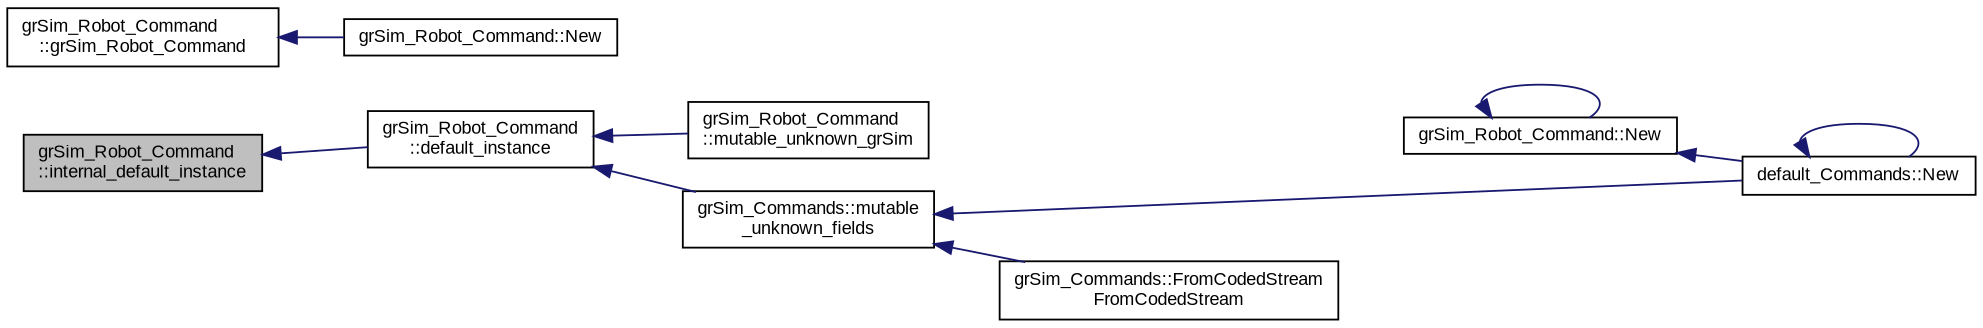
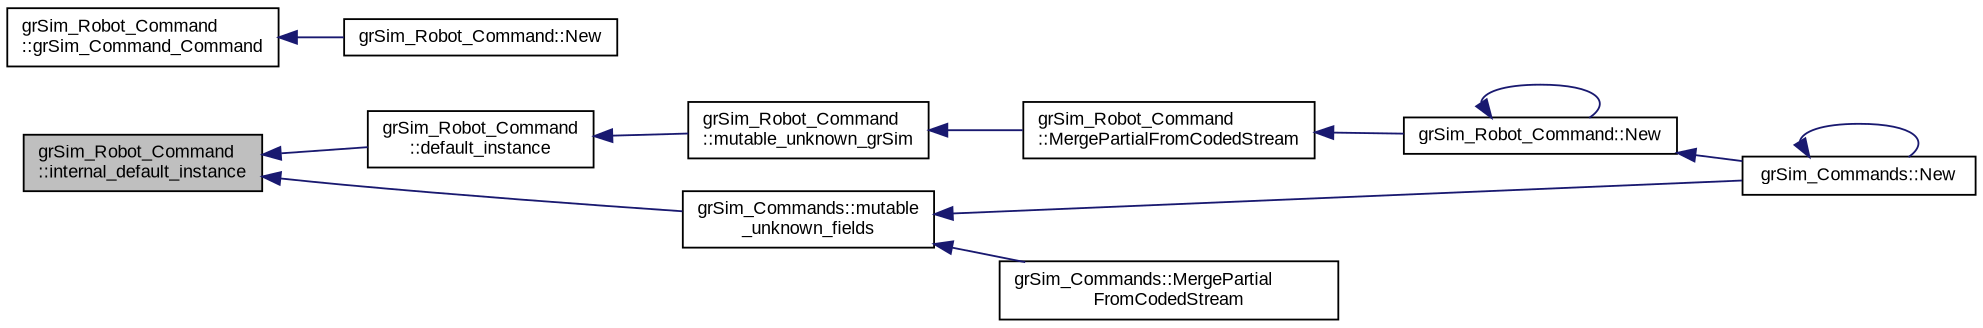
node "grSim_Robot_Command ::grSim_Robot_Command": label "grSim_Robot_Command ::grSim_Robot_Command" -> "grSim_Robot_Command ::grSim_Command_Command"
node "grSim_Robot_Command ::MergePartialFromCodedStream": added
node "default_Commands::New": label "default_Commands::New" -> "grSim_Commands::New"
edge "grSim_Commands::mutable _unknown_fields" -> "grSim_Robot_Command ::default_instance": now "grSim_Commands::mutable _unknown_fields" -> "grSim_Robot_Command ::internal_default_instance"
node "grSim_Commands::FromCodedStream FromCodedStream": label "grSim_Commands::FromCodedStream FromCodedStream" -> "grSim_Commands::MergePartial FromCodedStream"
